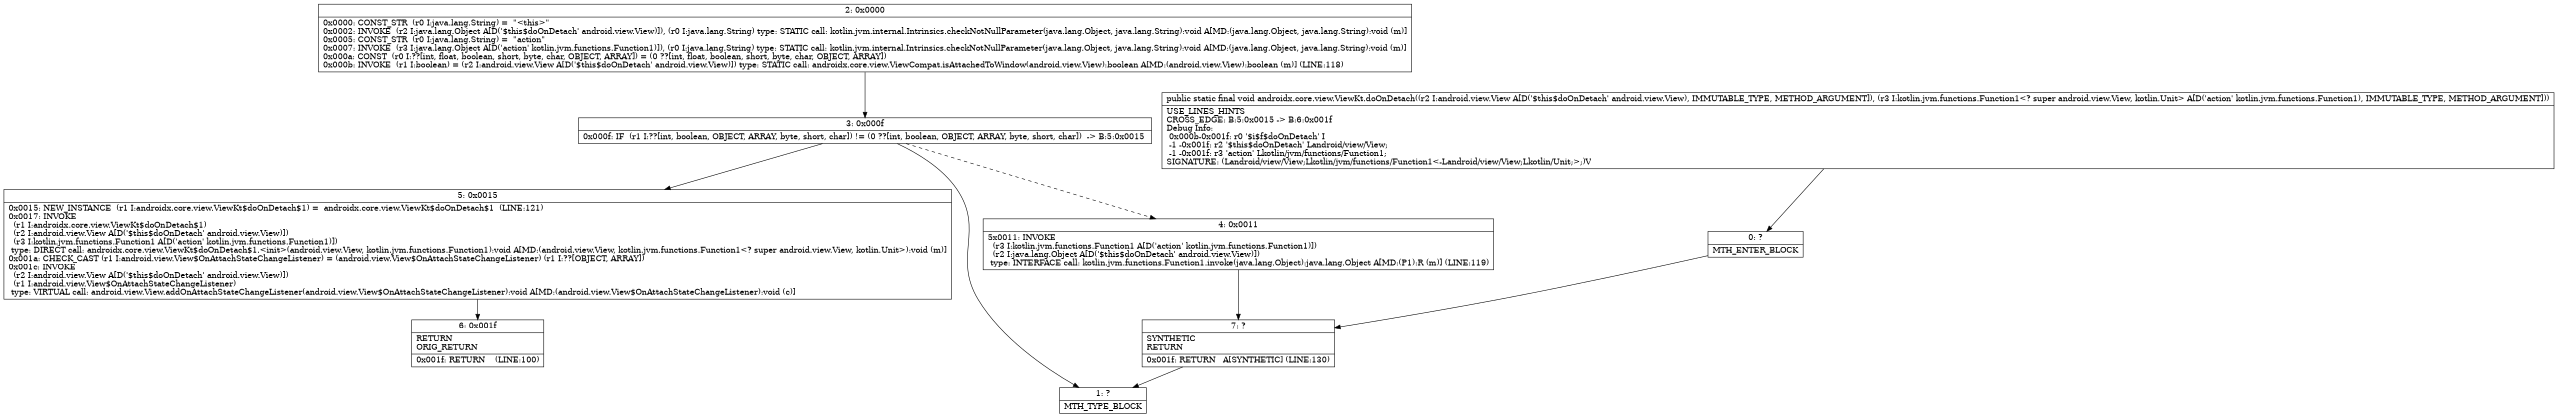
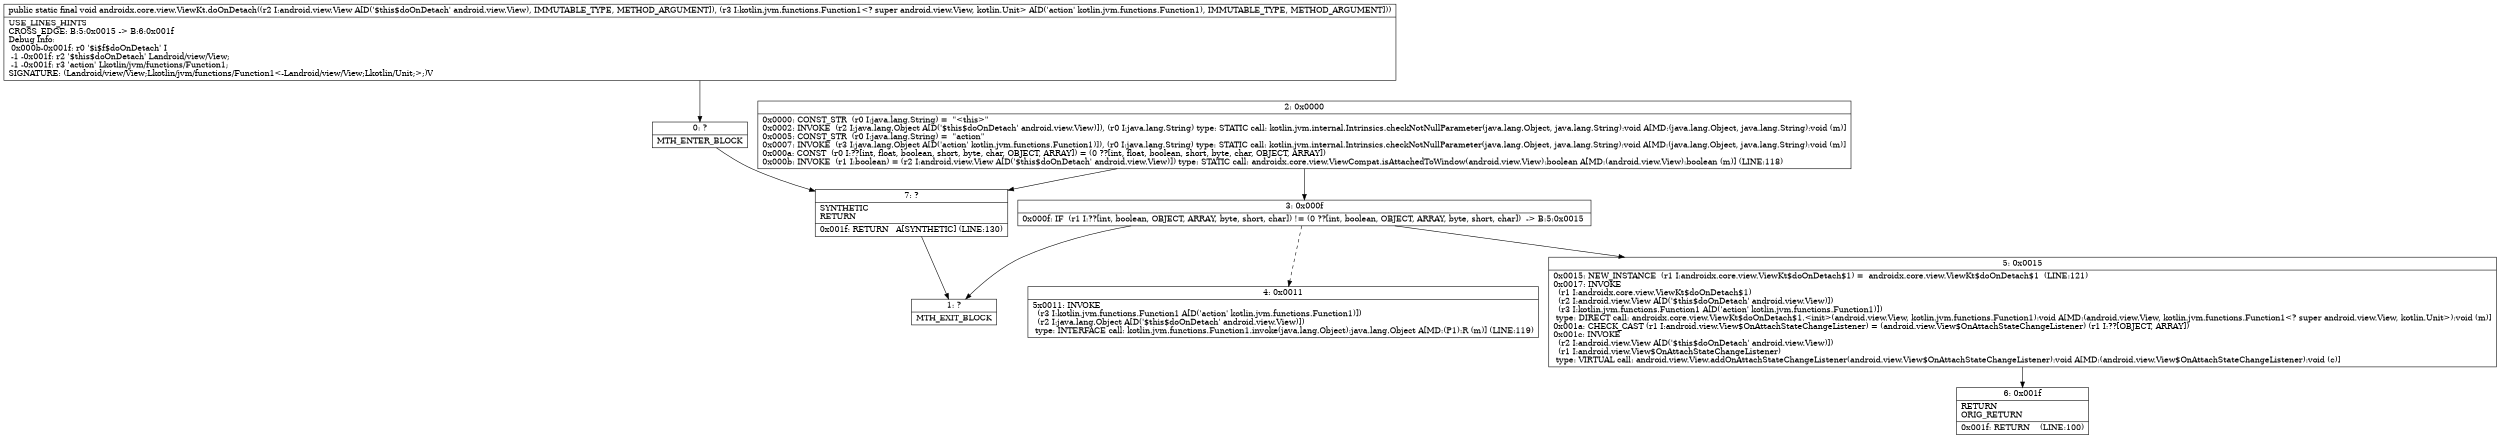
edge "4: 0x0011" -> "7: ?": now "2: 0x0000" -> "7: ?"
node "1: ?": text "MTH_TYPE_BLOCK" -> "MTH_EXIT_BLOCK"
